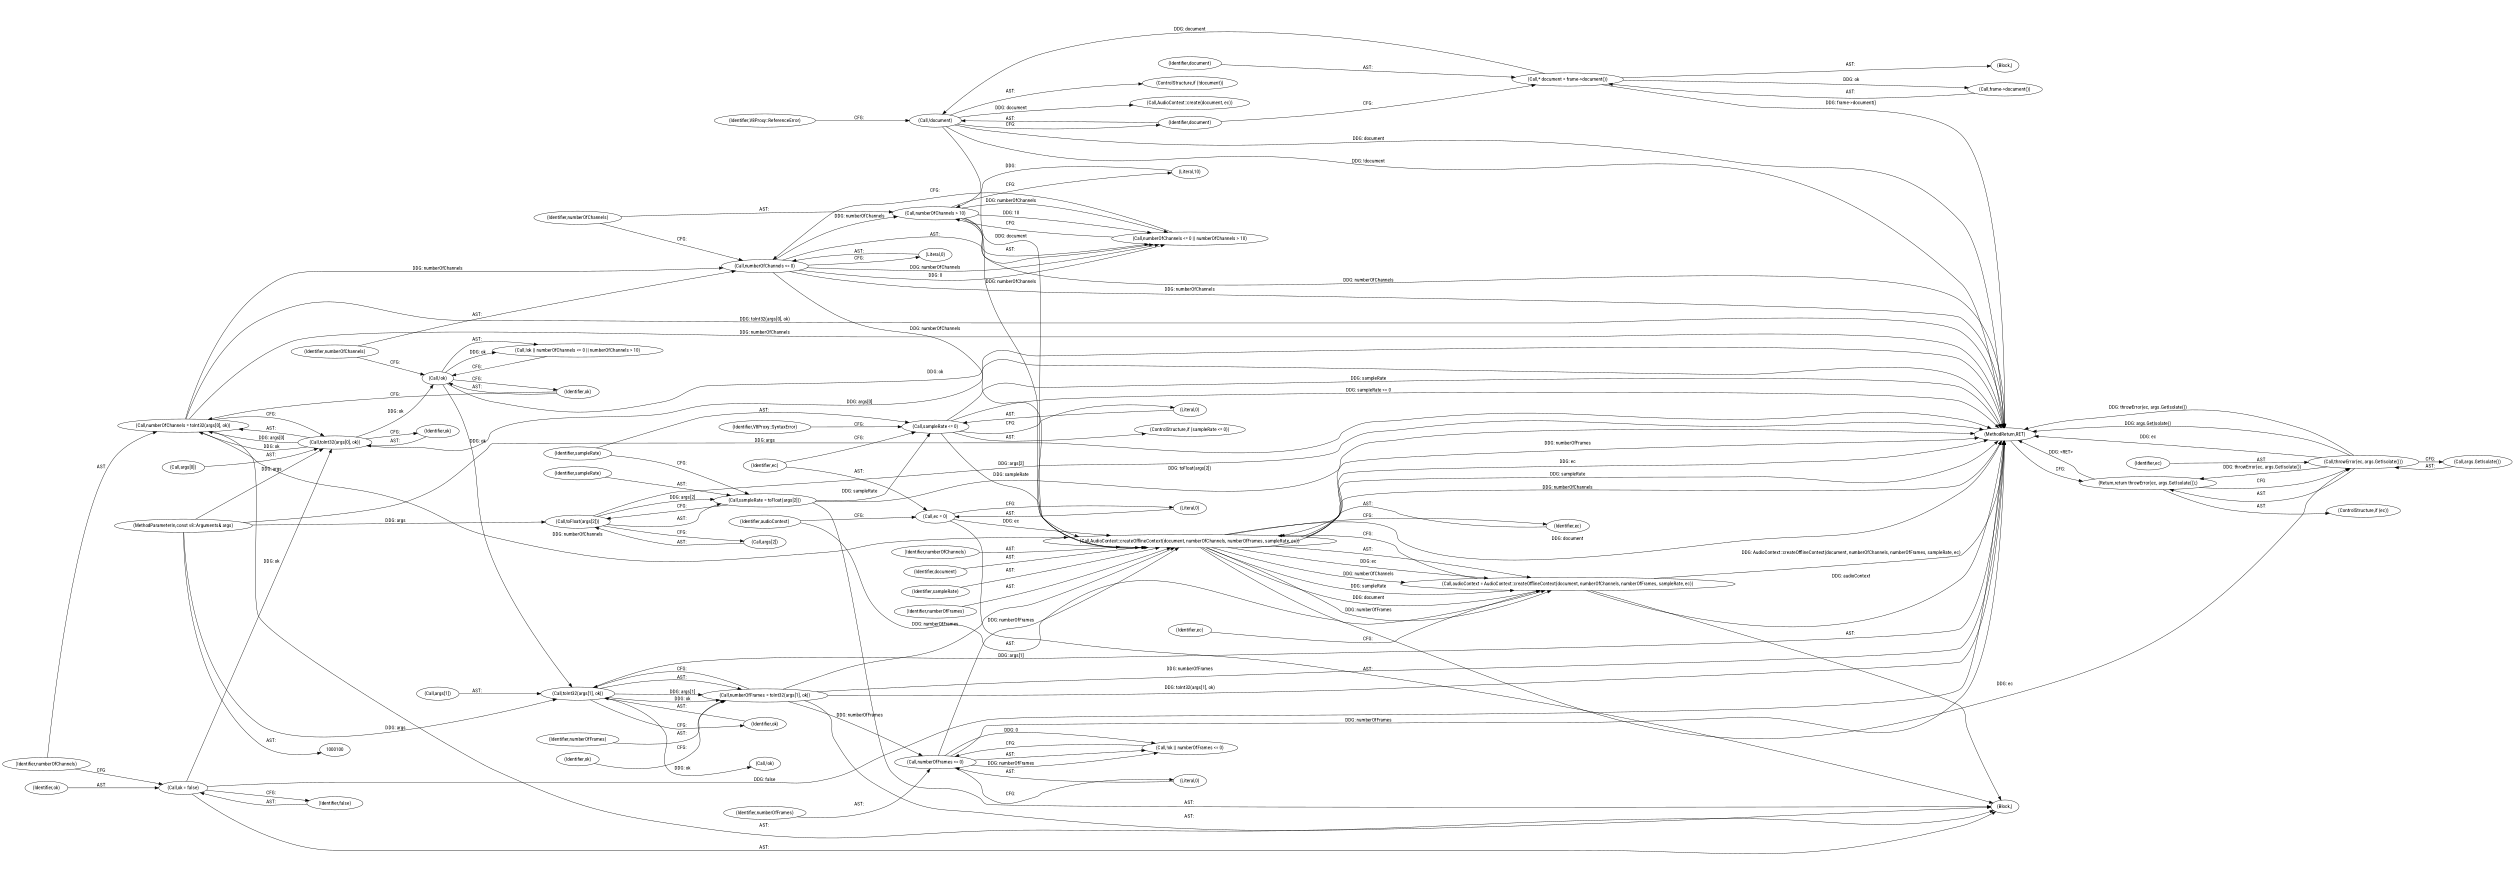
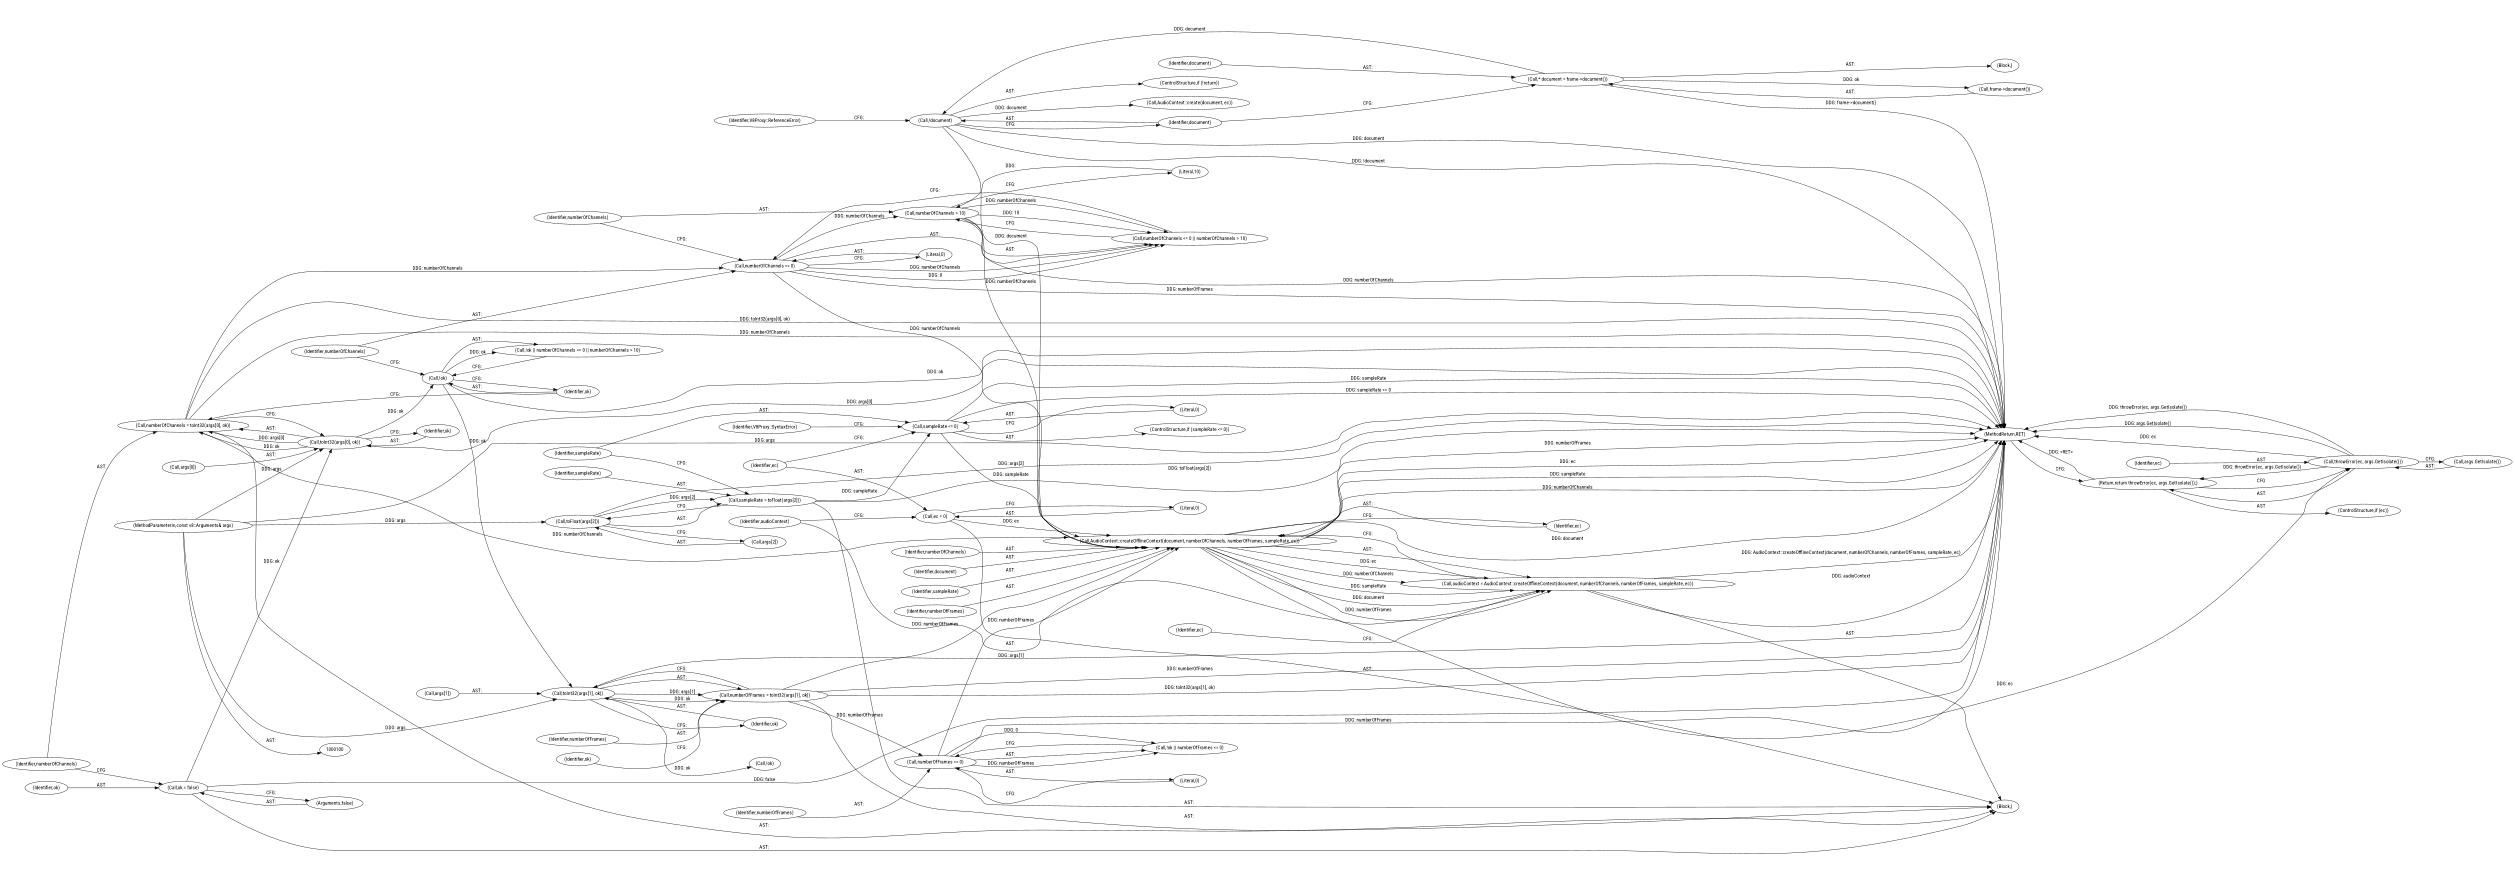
node "(ControlStructure,if (!document))": label "(ControlStructure,if (!document))" -> "(ControlStructure,if (!return))"
edge "(Call,numberOfChannels <= 0)" -> "(MethodReturn,RET)": label "DDG: numberOfChannels" -> "DDG: numberOfFrames"
node "(Identifier,false)": label "(Identifier,false)" -> "(Arguments,false)"
